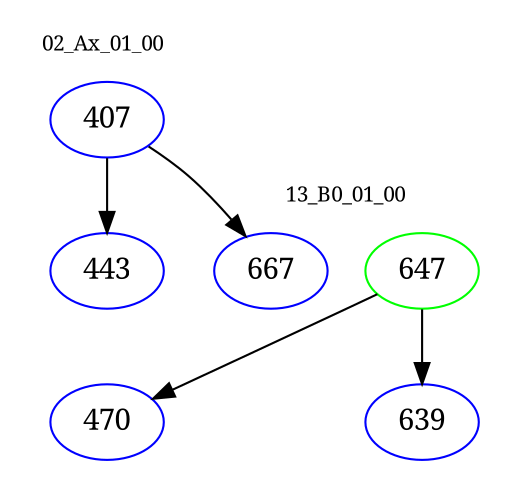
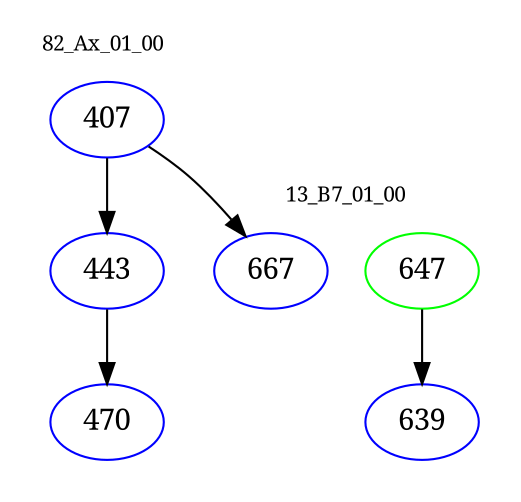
cluster "02_Ax_01_00": label "02_Ax_01_00" -> "82_Ax_01_00"
cluster "13_B0_01_00": label "13_B0_01_00" -> "13_B7_01_00"
edge "647" -> "470": now "443" -> "470"
